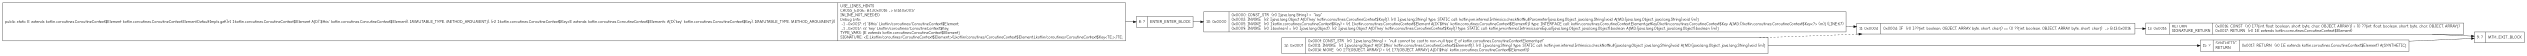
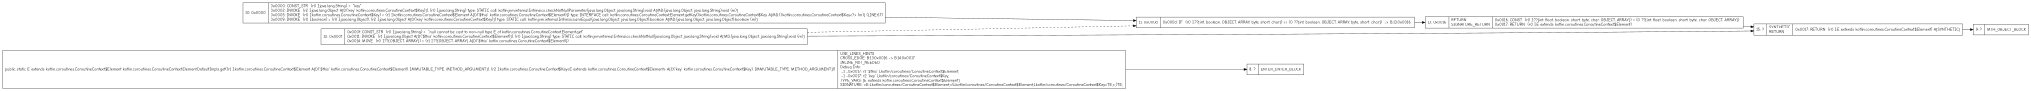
edge "8: ?" -> "10: 0x0000": removed
edge "13: 0x0016" -> "9: ?": now "13: 0x0016" -> "15: ?"
node "9: ?": text "MTH_EXIT_BLOCK" -> "MTH_OBJECT_BLOCK"
